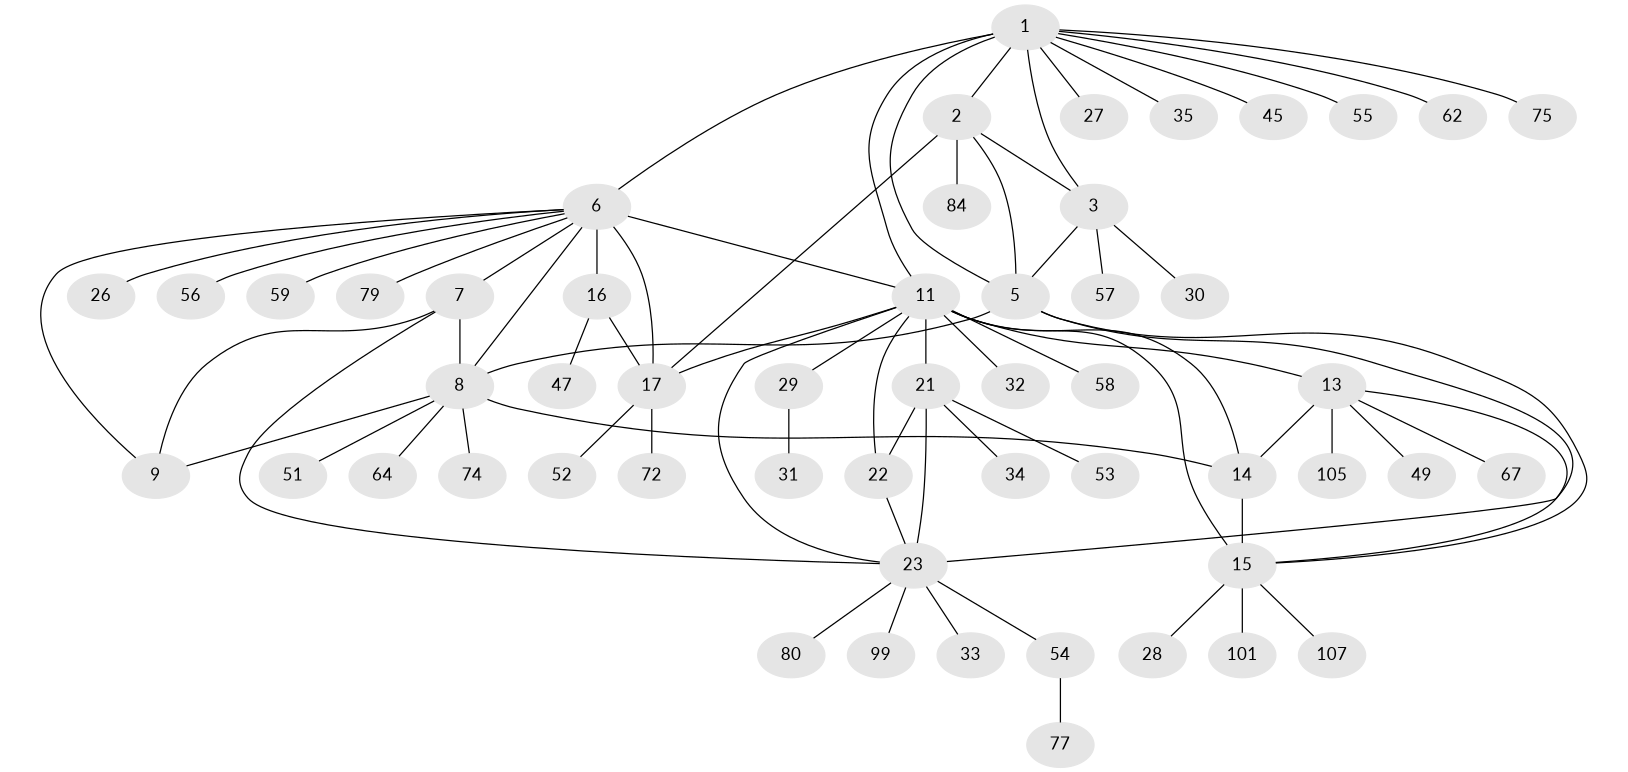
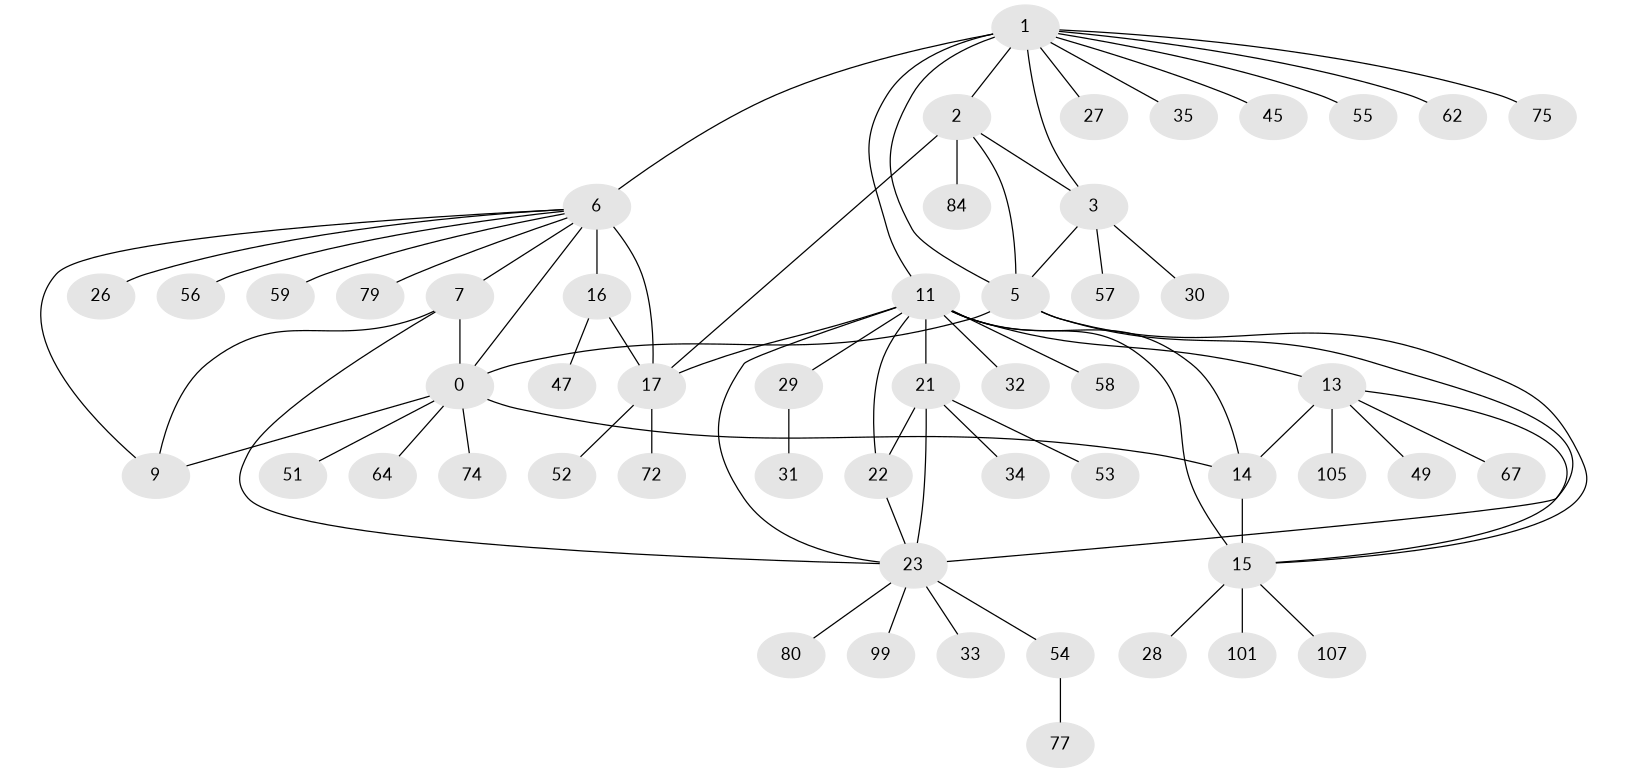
edge "6" -- "11": removed
node "8": label "8" -> "0"
